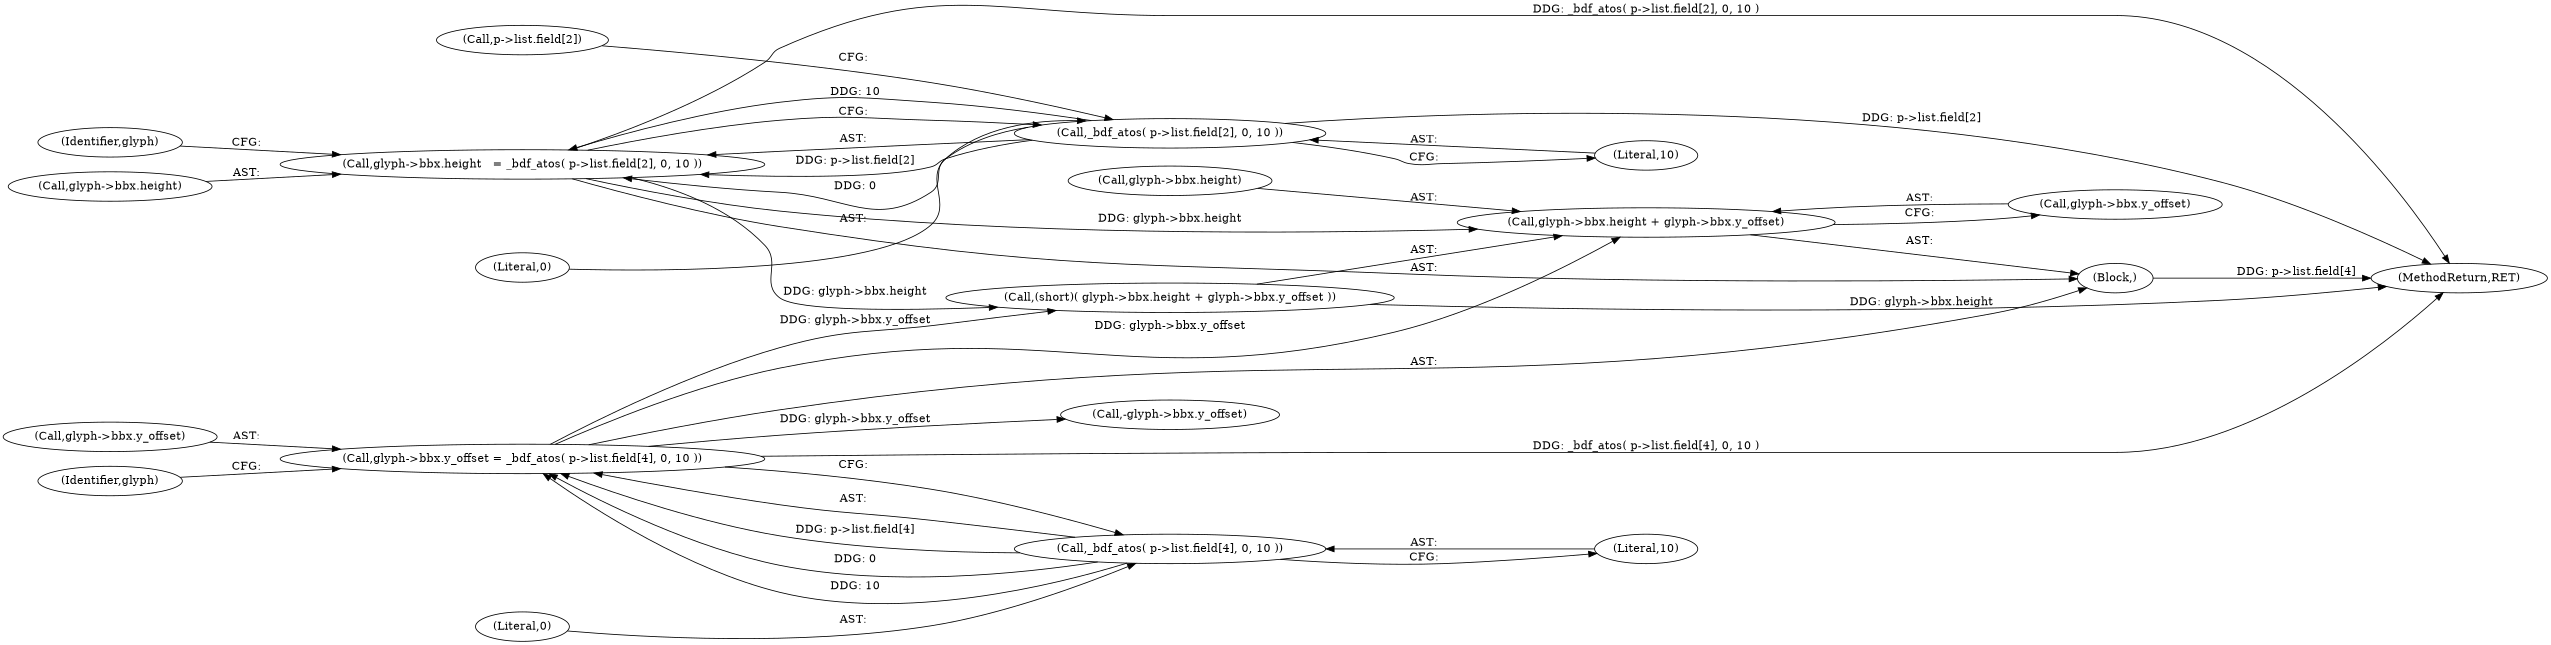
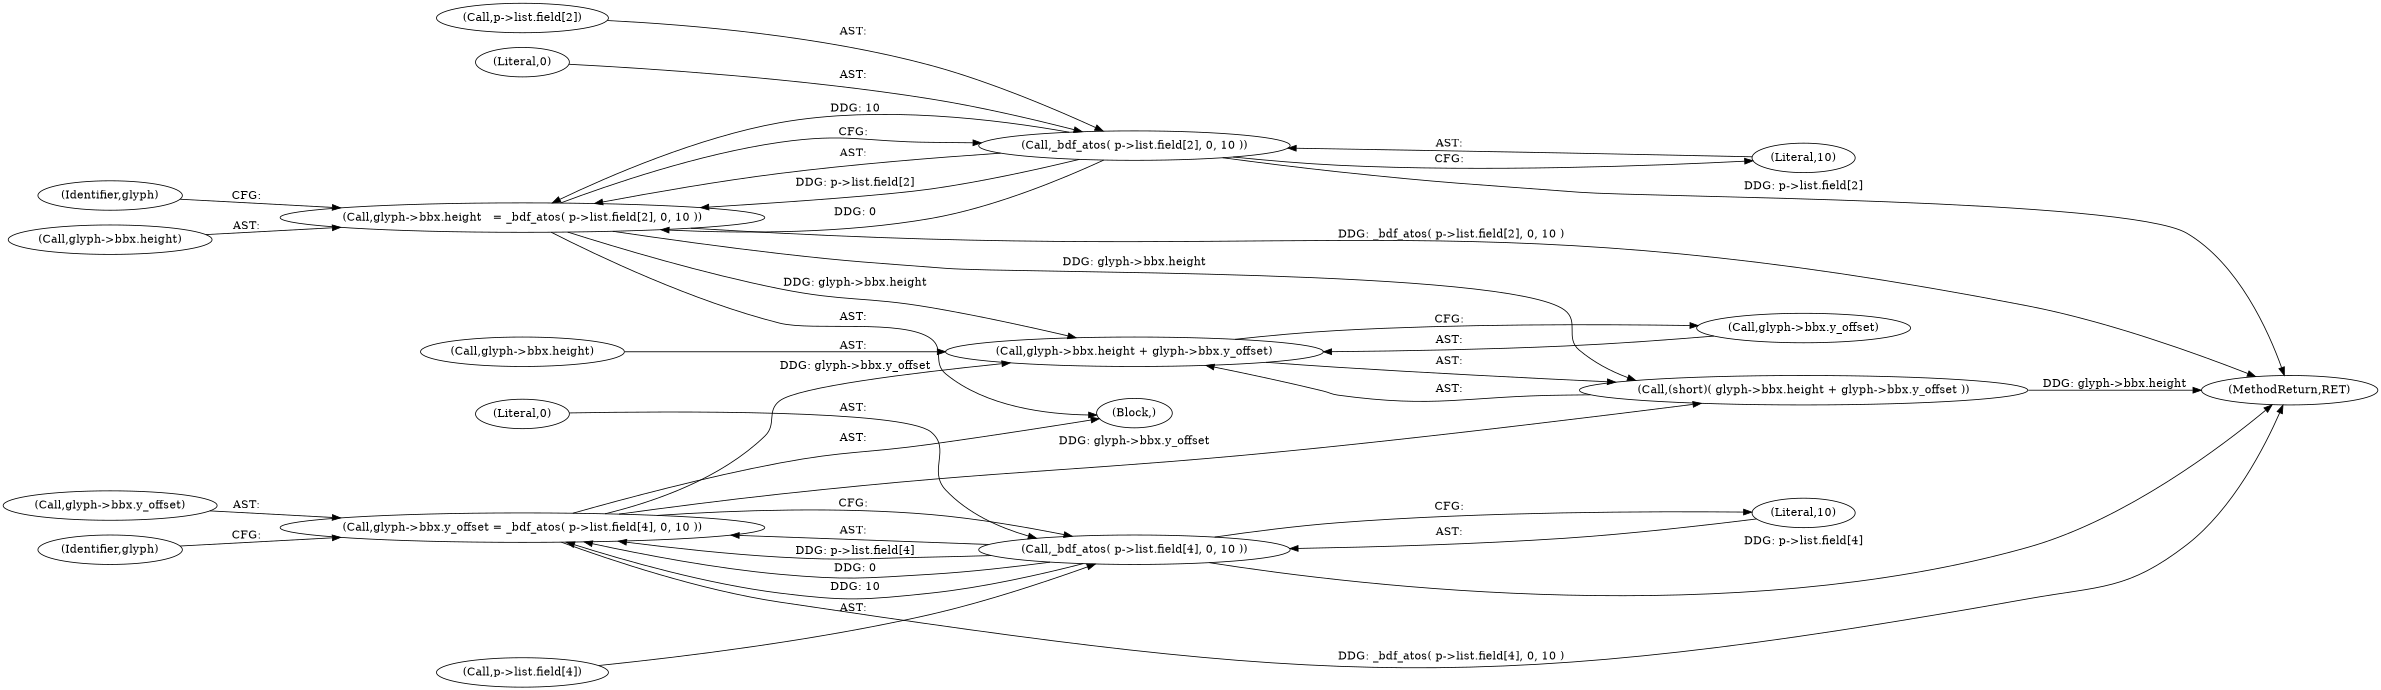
edge "(Call,p->list.field[2])" -> "(Call,_bdf_atos( p->list.field[2], 0, 10 ))": label "CFG: " -> "AST: "
edge "(Call,glyph->bbx.height + glyph->bbx.y_offset)" -> "(Block,)": now "(Call,glyph->bbx.height + glyph->bbx.y_offset)" -> "(Call,(short)( glyph->bbx.height + glyph->bbx.y_offset ))"
edge "(Block,)" -> "(MethodReturn,RET)": now "(Call,_bdf_atos( p->list.field[4], 0, 10 ))" -> "(MethodReturn,RET)"
node "(Call,-glyph->bbx.y_offset)": removed
node "(Call,p->list.field[4])": added
